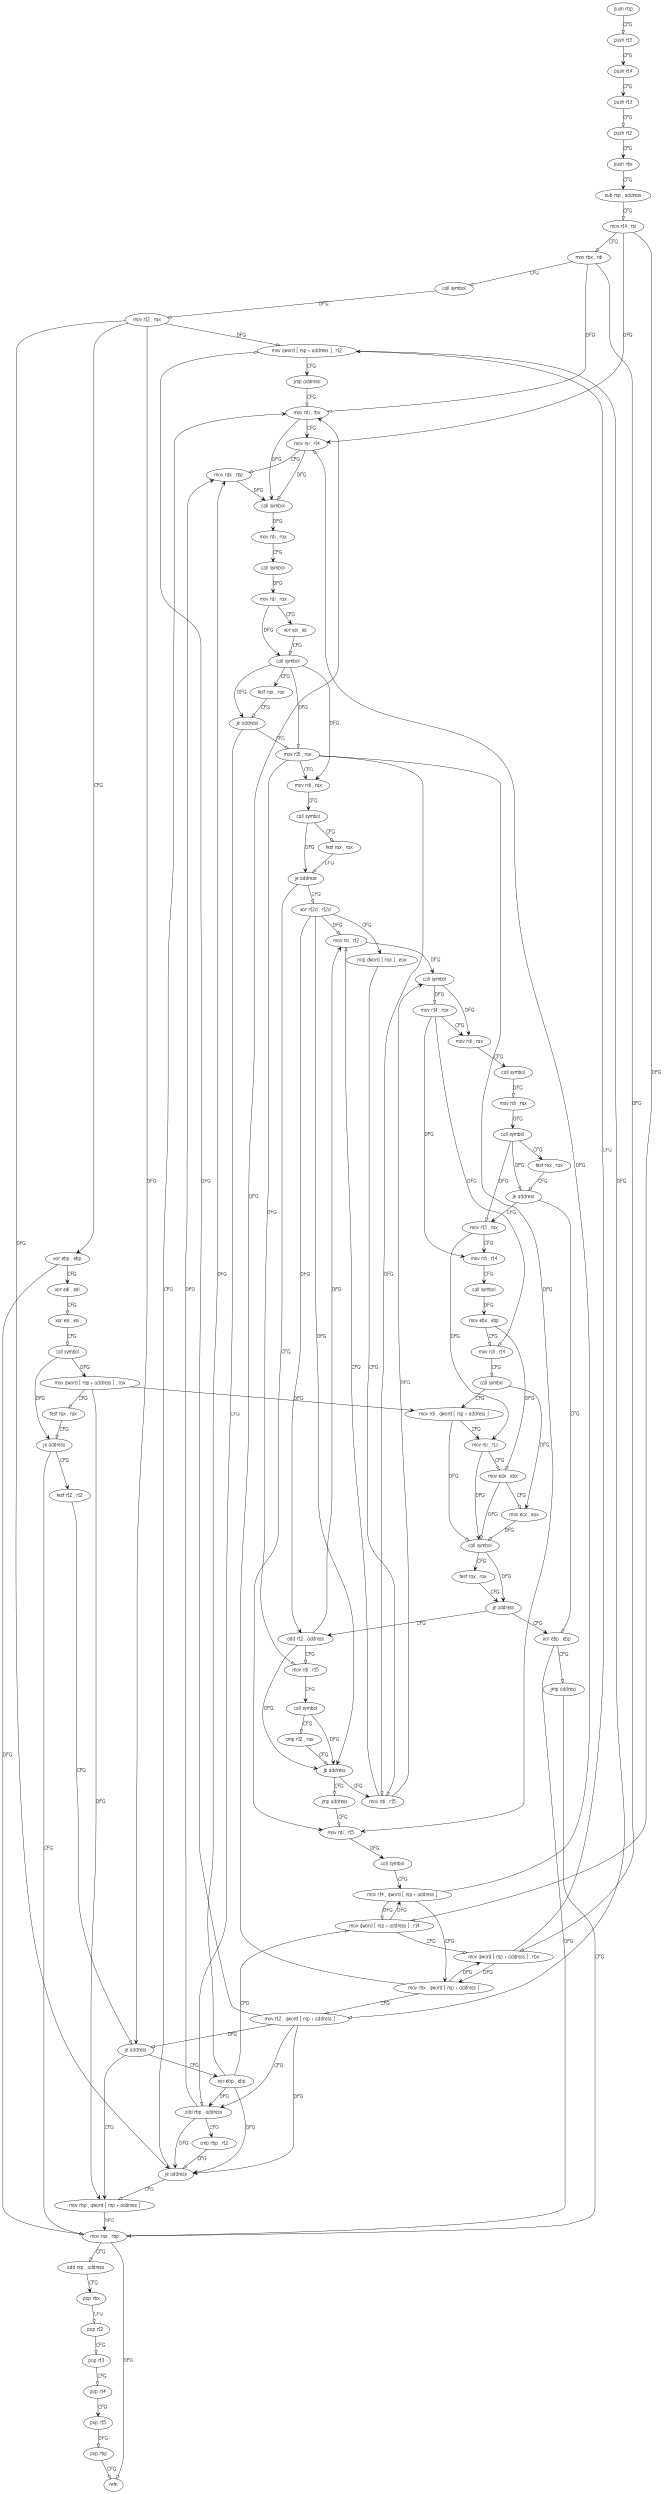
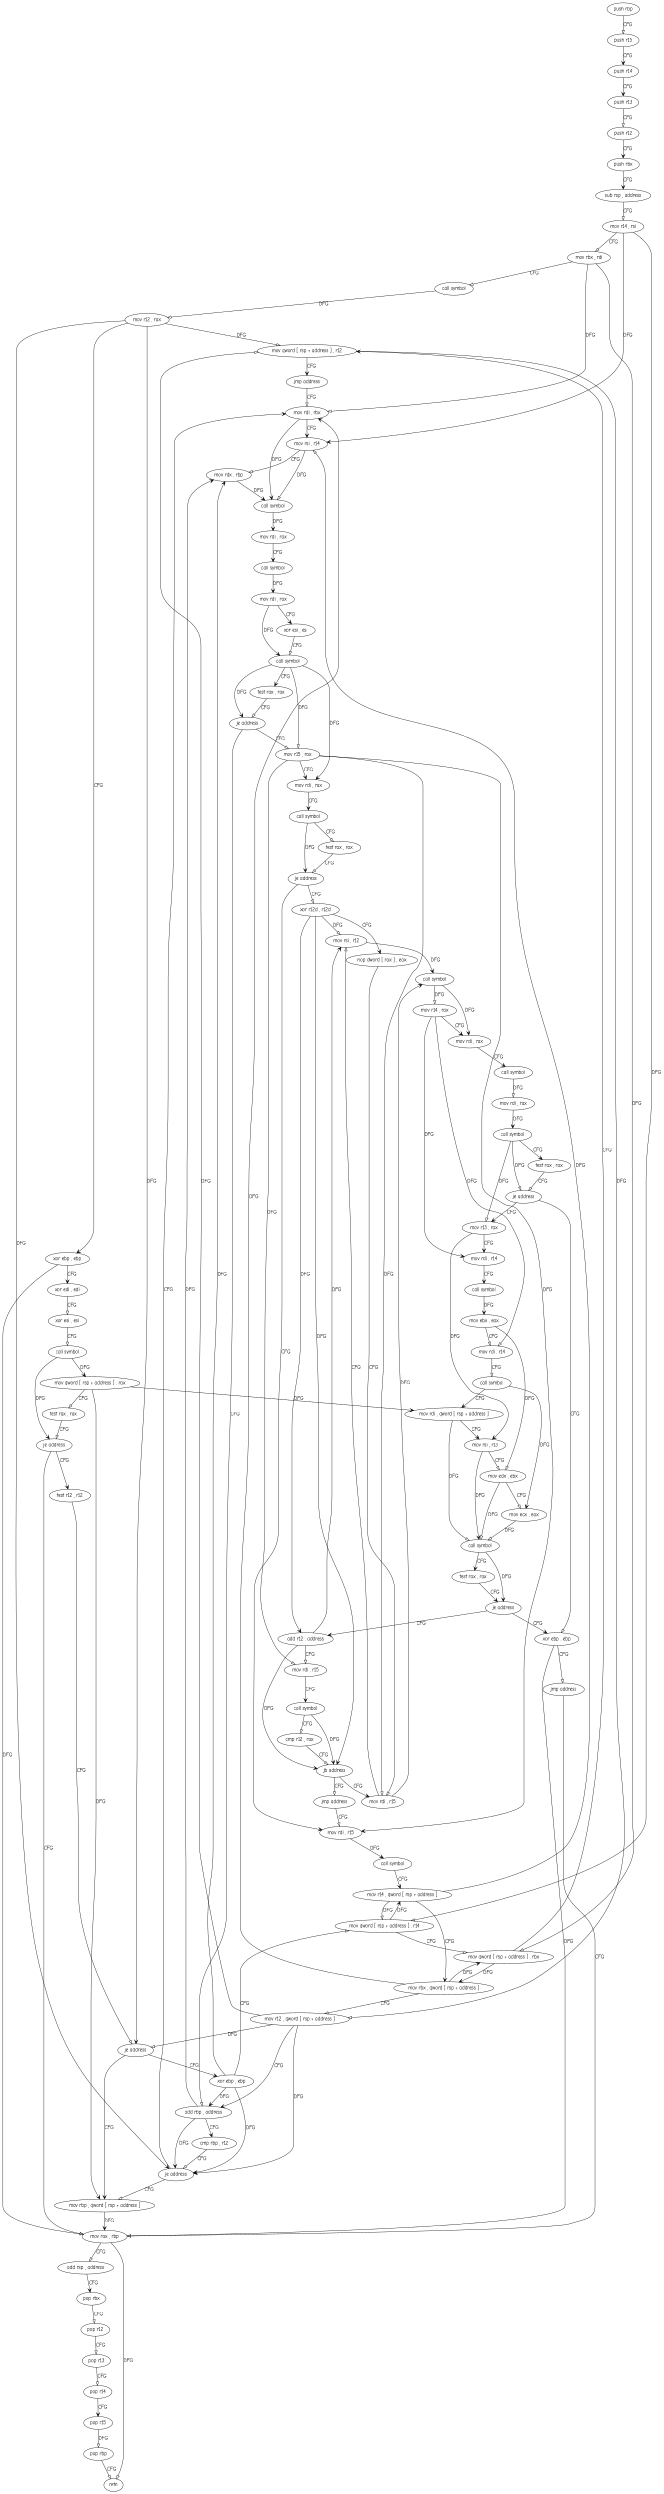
node "mov ebx , ebp": label "mov ebx , ebp" -> "mov ebx , eax"
